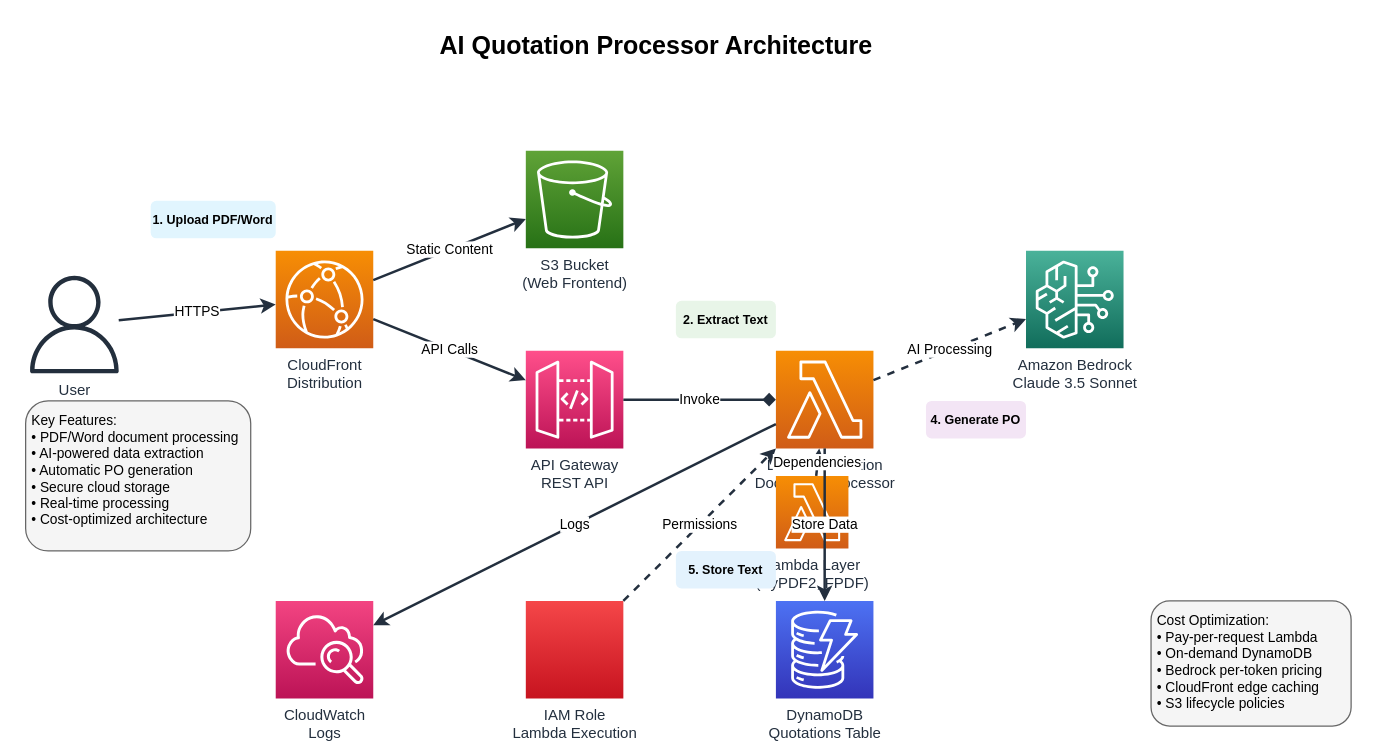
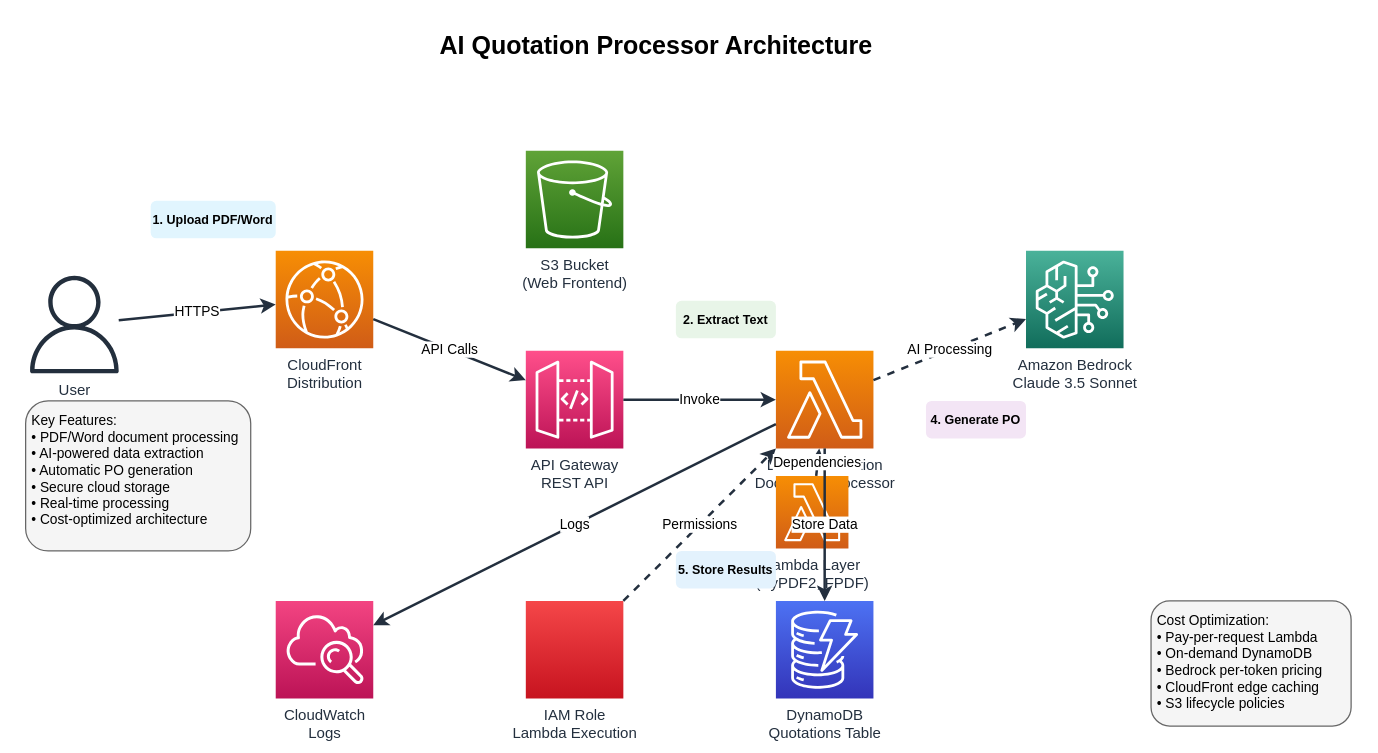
edge "CloudFront Distribution" -> "S3 Bucket (Web Frontend)": removed, label "Static Content"
edge "API Gateway REST API" -> "Lambda Function Document Processor": arrowhead diamond -> classic
node "5. Store Text": label "5. Store Text" -> "5. Store Results"
